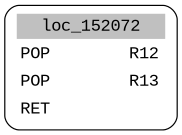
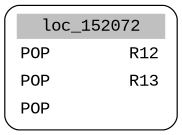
node "loc_152072": text "RET" -> "POP"
